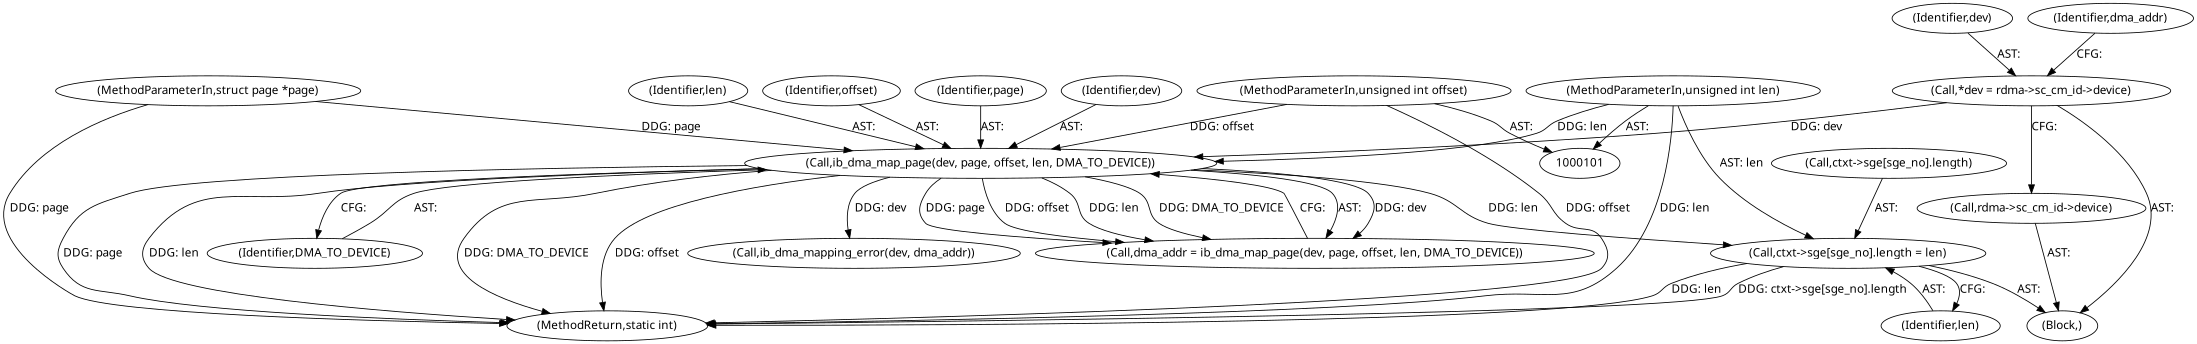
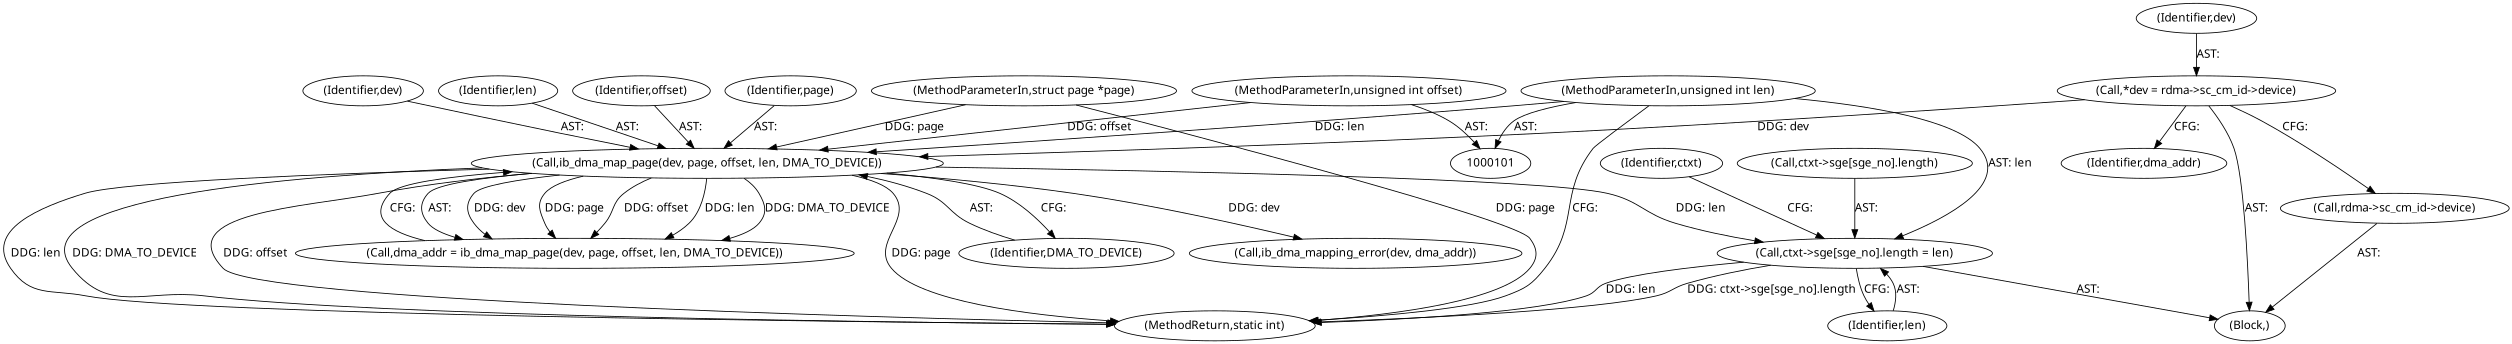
edge "(Identifier,dma_addr)" -> "(Call,*dev = rdma->sc_cm_id->device)": reversed
node "(Identifier,ctxt)": added
edge "(MethodParameterIn,unsigned int len)" -> "(MethodReturn,static int)": label "DDG: len" -> "CFG: "
edge "(MethodParameterIn,unsigned int offset)" -> "(MethodReturn,static int)": removed, label "DDG: offset"
